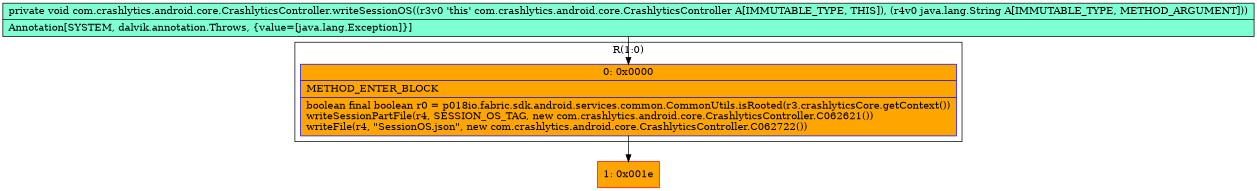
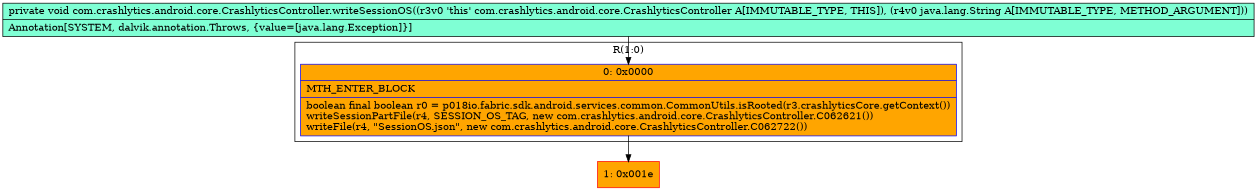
node "0: 0x0000": text "METHOD_ENTER_BLOCK" -> "MTH_ENTER_BLOCK"
